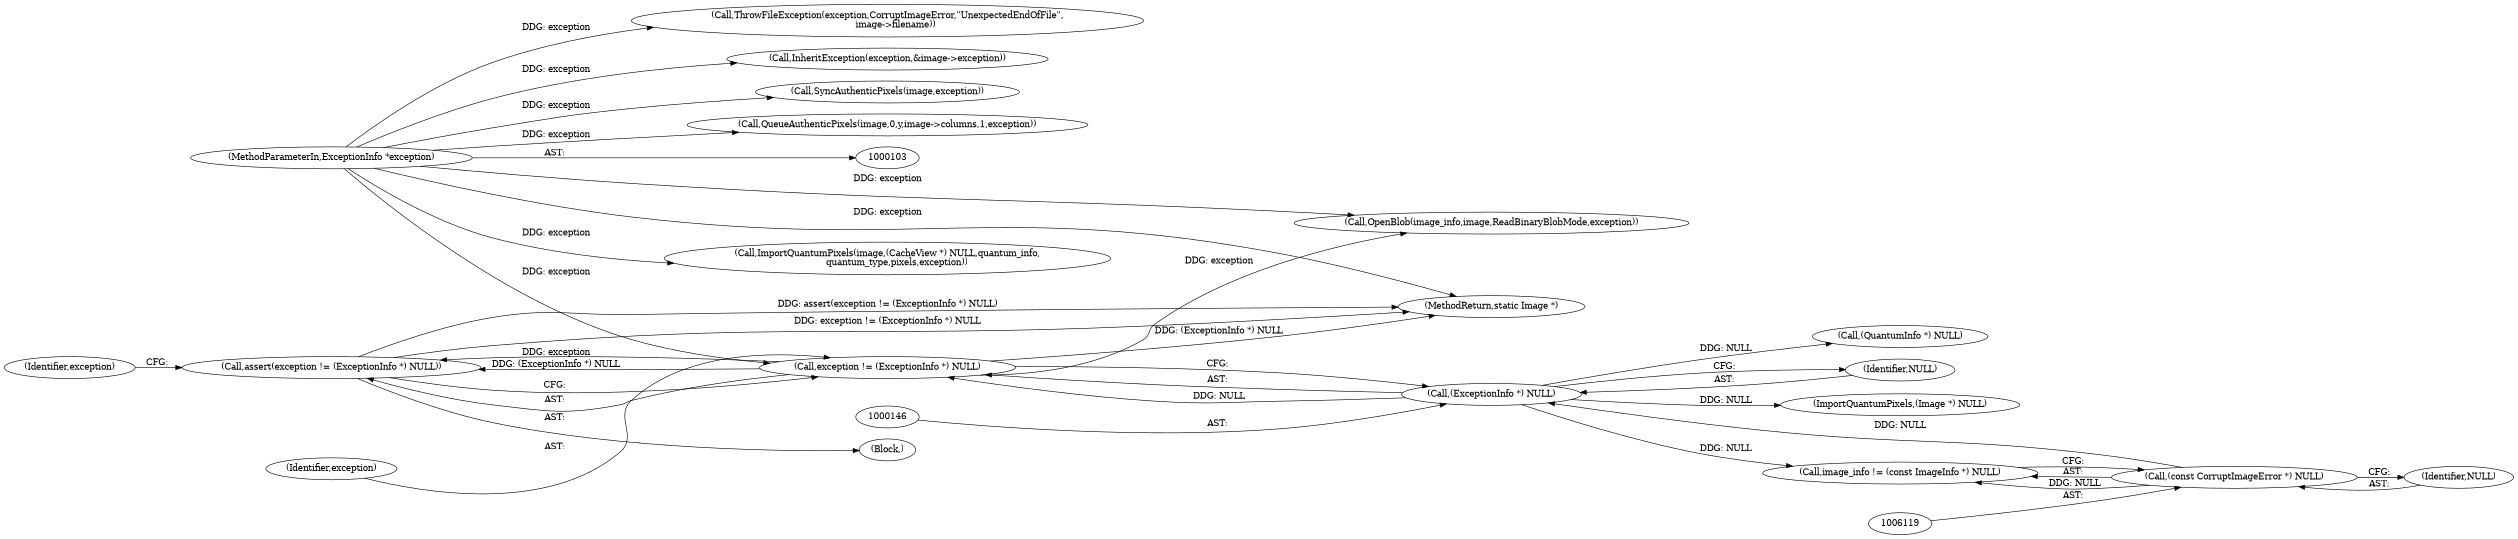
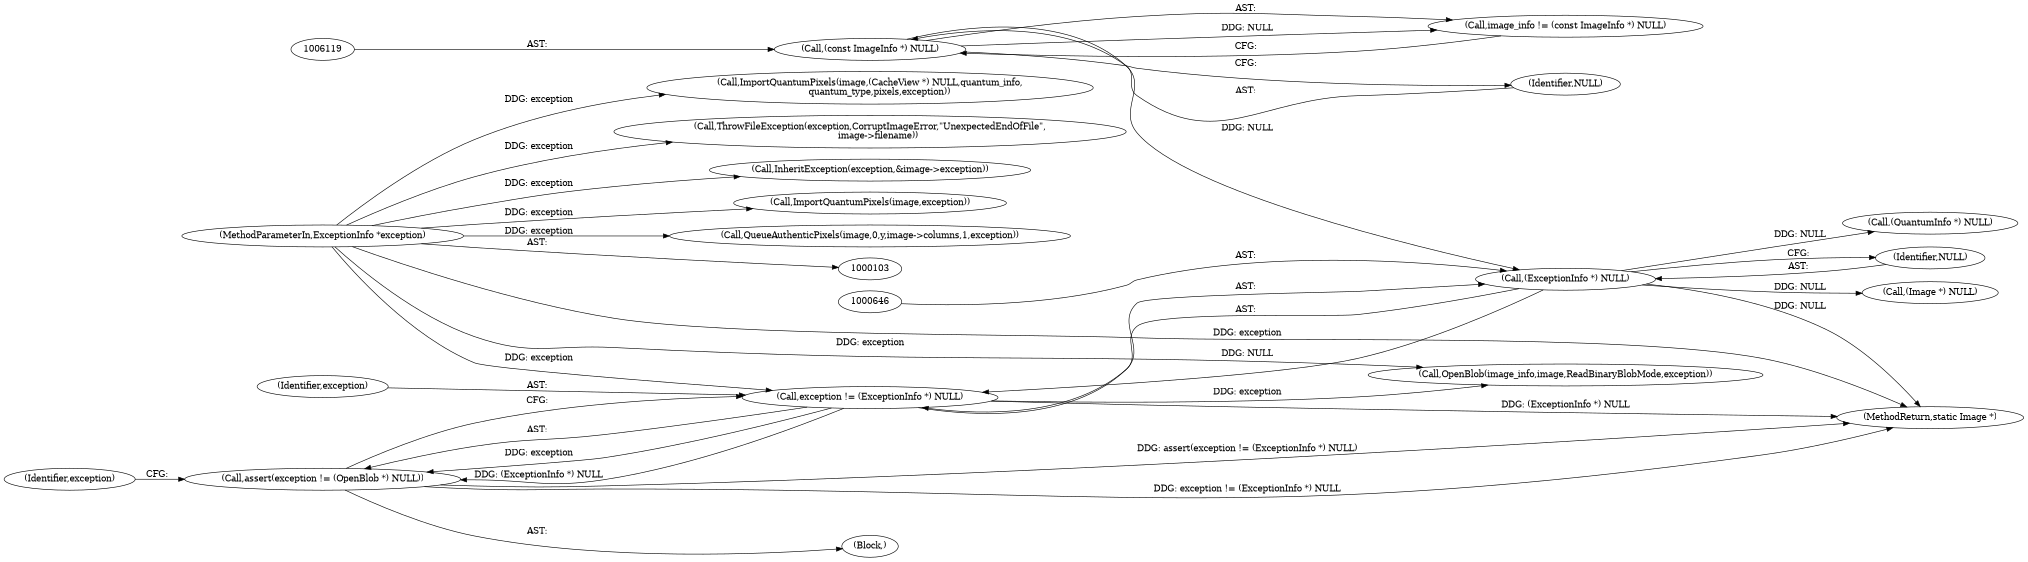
node "(Call,SyncAuthenticPixels(image,exception))": label "(Call,SyncAuthenticPixels(image,exception))" -> "(Call,ImportQuantumPixels(image,exception))"
edge "(Call,exception != (ExceptionInfo *) NULL)" -> "(Call,(ExceptionInfo *) NULL)": label "CFG: " -> "AST: "
node "(Call,assert(exception != (ExceptionInfo *) NULL))": label "(Call,assert(exception != (ExceptionInfo *) NULL))" -> "(Call,assert(exception != (OpenBlob *) NULL))"
node "(ImportQuantumPixels,(Image *) NULL)": label "(ImportQuantumPixels,(Image *) NULL)" -> "(Call,(Image *) NULL)"
node "1000146": label "1000146" -> "1000646"
edge "(Call,(ExceptionInfo *) NULL)" -> "(Call,image_info != (const ImageInfo *) NULL)": now "(Call,(ExceptionInfo *) NULL)" -> "(MethodReturn,static Image *)"
node "(Call,(const CorruptImageError *) NULL)": label "(Call,(const CorruptImageError *) NULL)" -> "(Call,(const ImageInfo *) NULL)"
